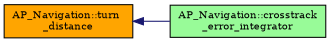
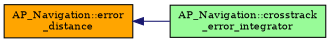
node "AP_Navigation::turn _distance": label "AP_Navigation::turn _distance" -> "AP_Navigation::error _distance"
